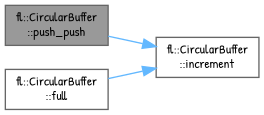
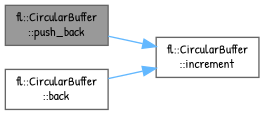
node "fl::CircularBuffer ::push_push": label "fl::CircularBuffer ::push_push" -> "fl::CircularBuffer ::push_back"
node "fl::CircularBuffer ::full": label "fl::CircularBuffer ::full" -> "fl::CircularBuffer ::back"
